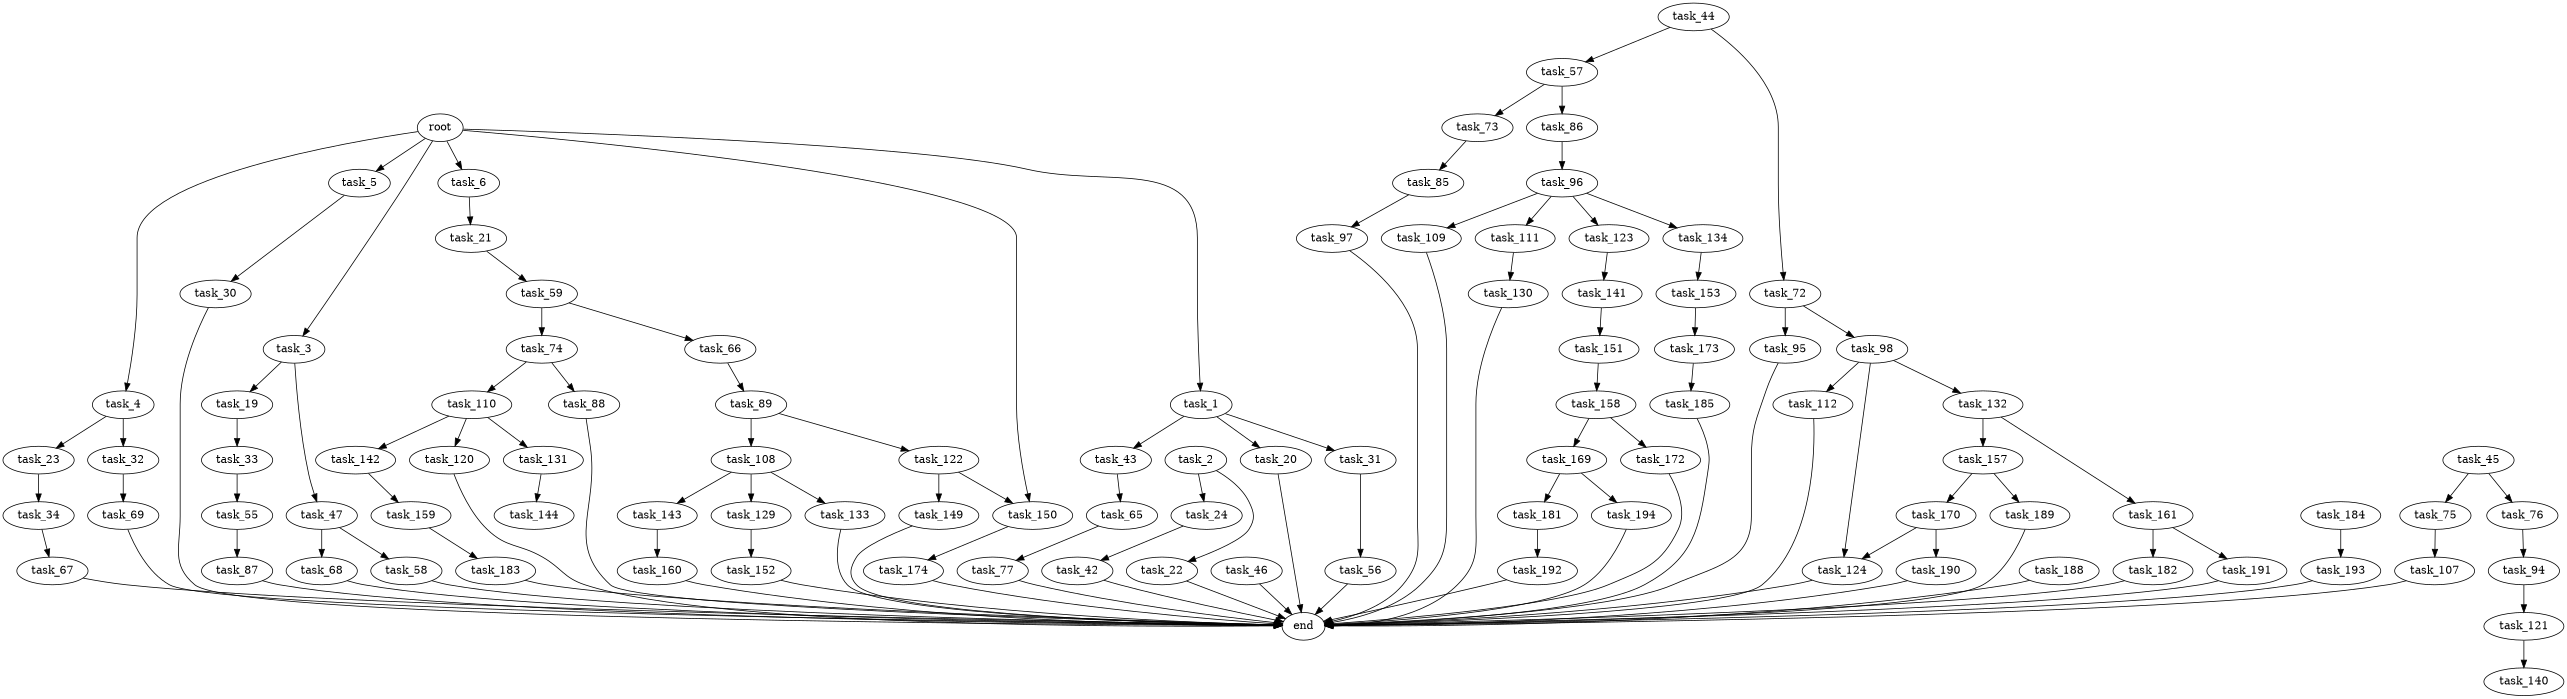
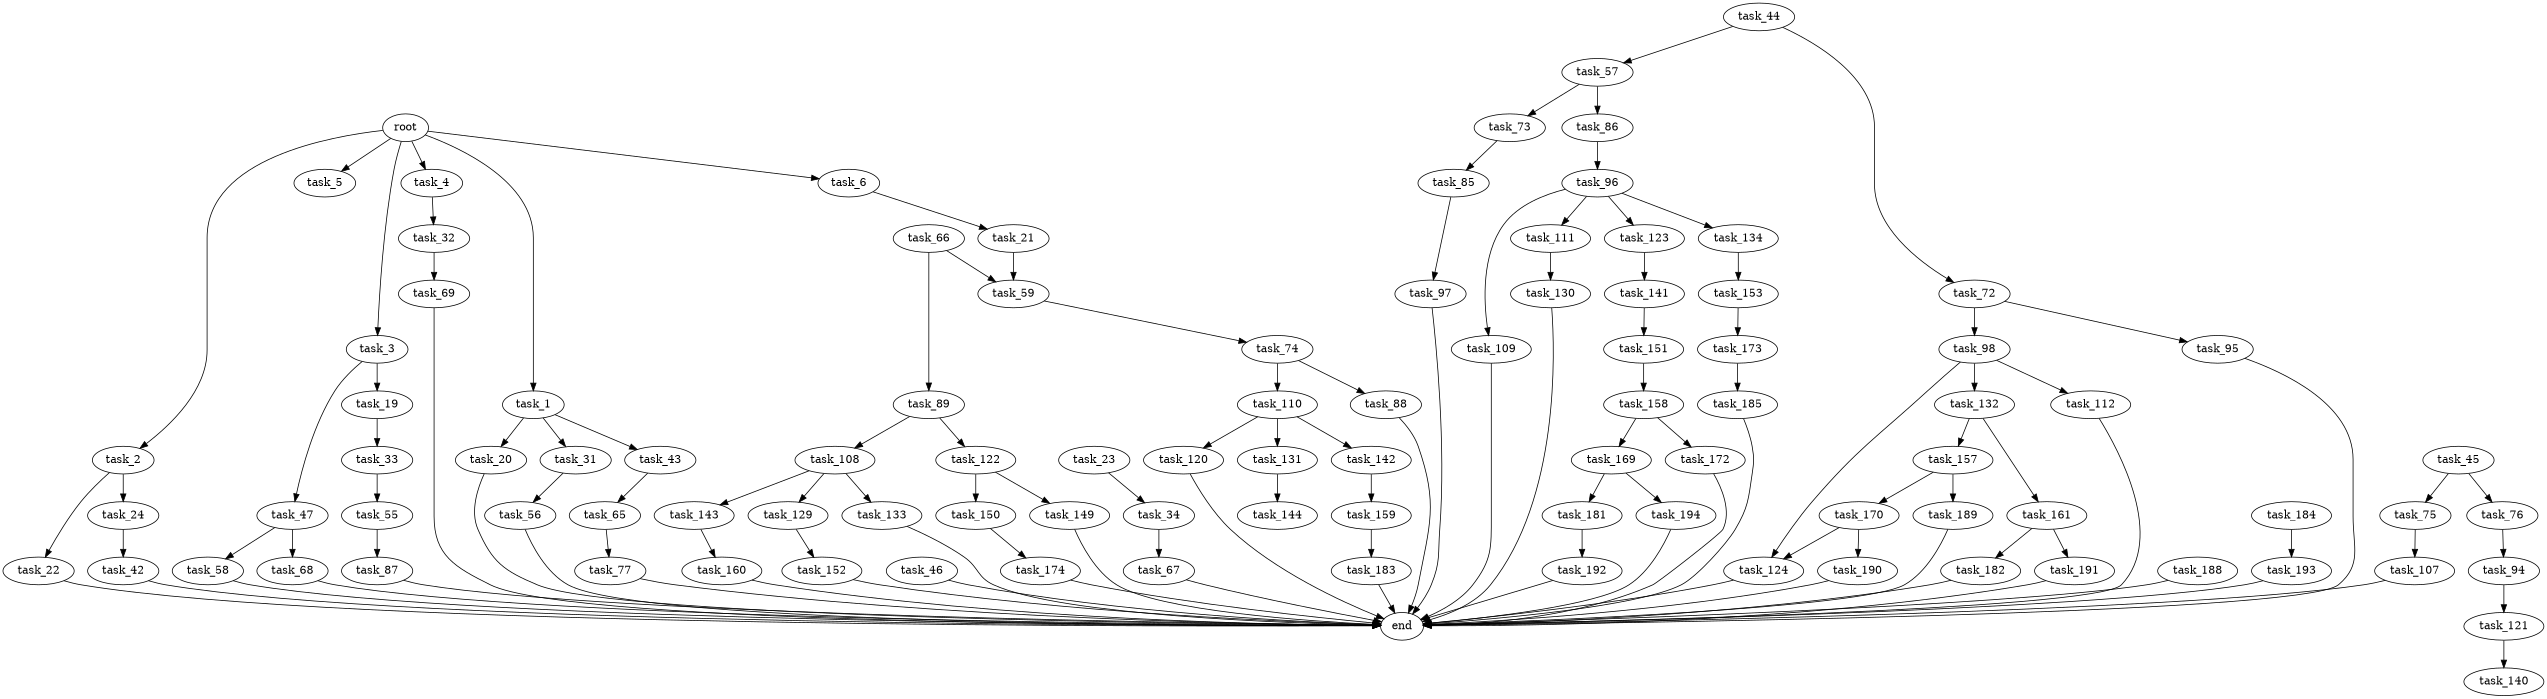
edge "root" -> "task_150": now "root" -> "task_2"
node "task_30": removed
edge "task_59" -> "task_66": reversed
edge "task_4" -> "task_23": removed
